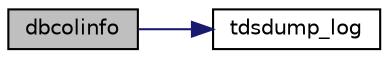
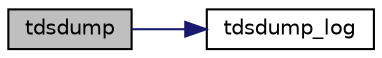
node "dbcolinfo": label "dbcolinfo" -> "tdsdump"
